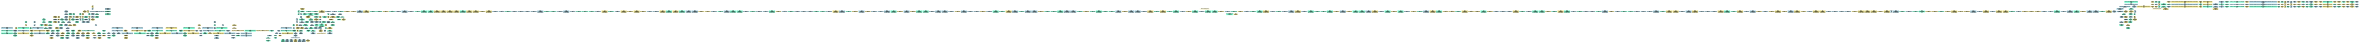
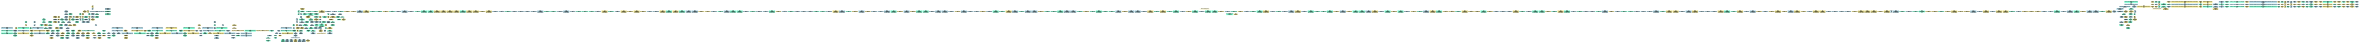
node "CE0x515ecd0": removed
